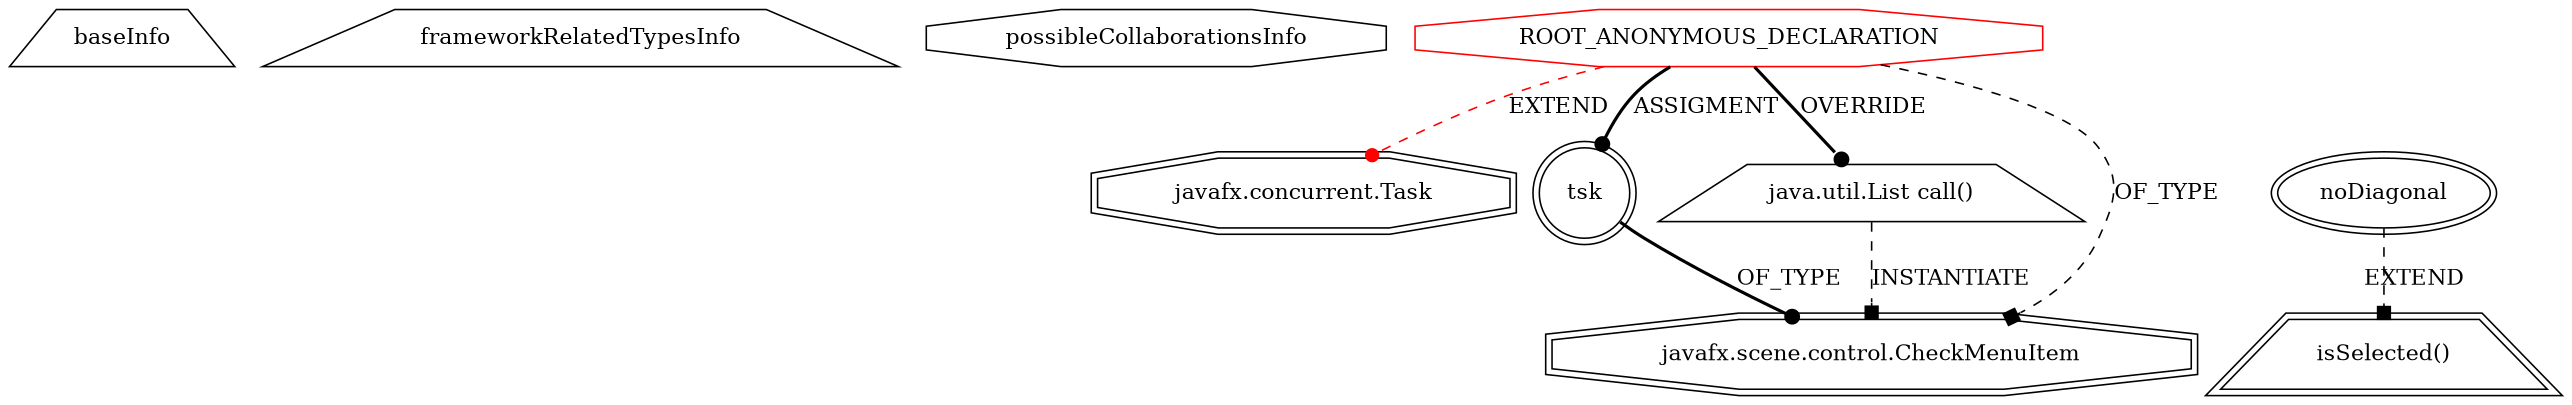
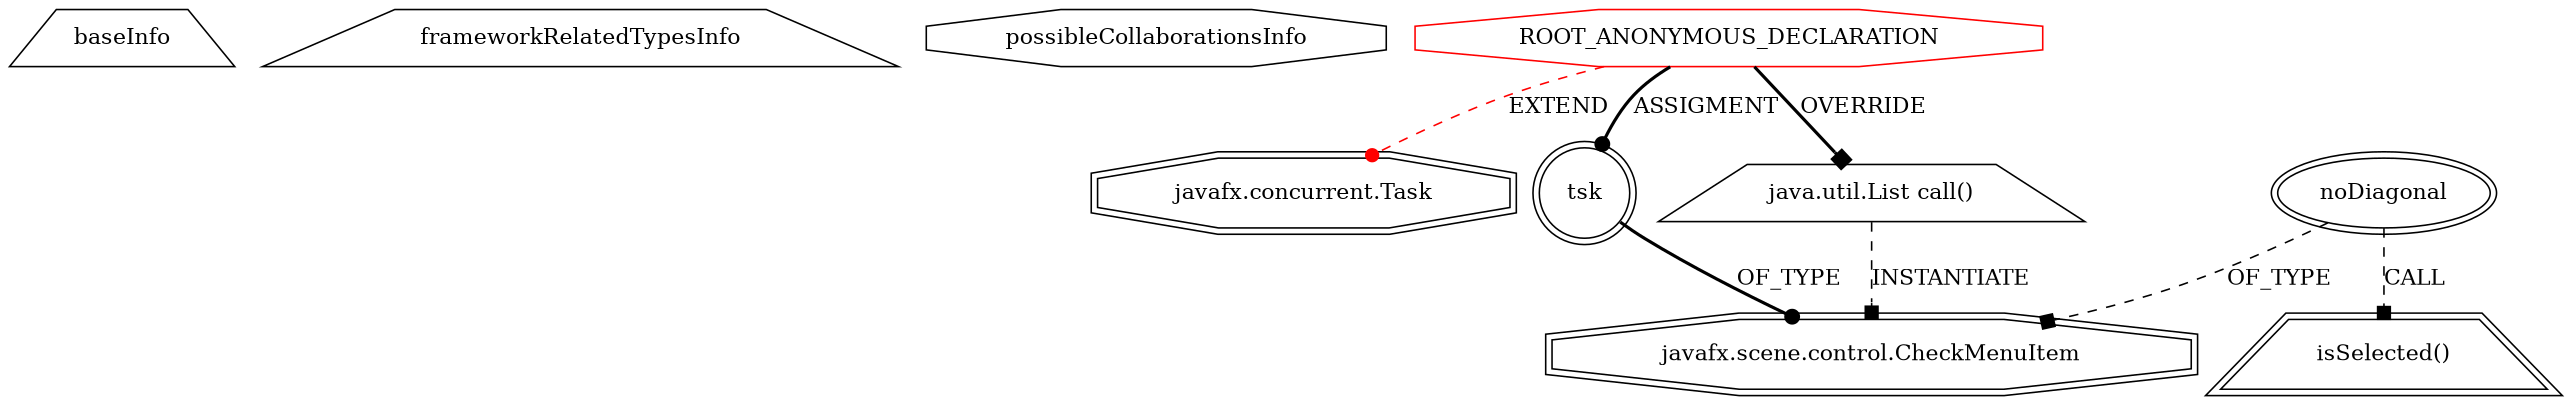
edge "ROOT_ANONYMOUS_DECLARATION" -> "java.util.List call()": arrowhead dot -> box
edge "ROOT_ANONYMOUS_DECLARATION" -> "javafx.scene.control.CheckMenuItem": now "noDiagonal" -> "javafx.scene.control.CheckMenuItem"
edge "noDiagonal" -> "isSelected()": label "EXTEND" -> "CALL"
